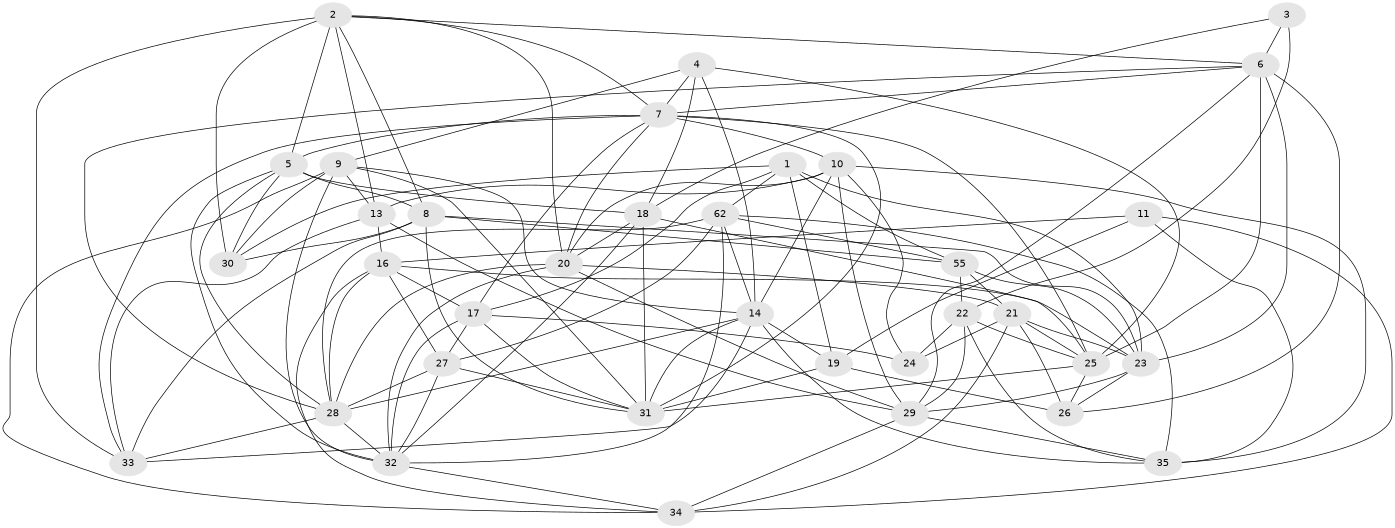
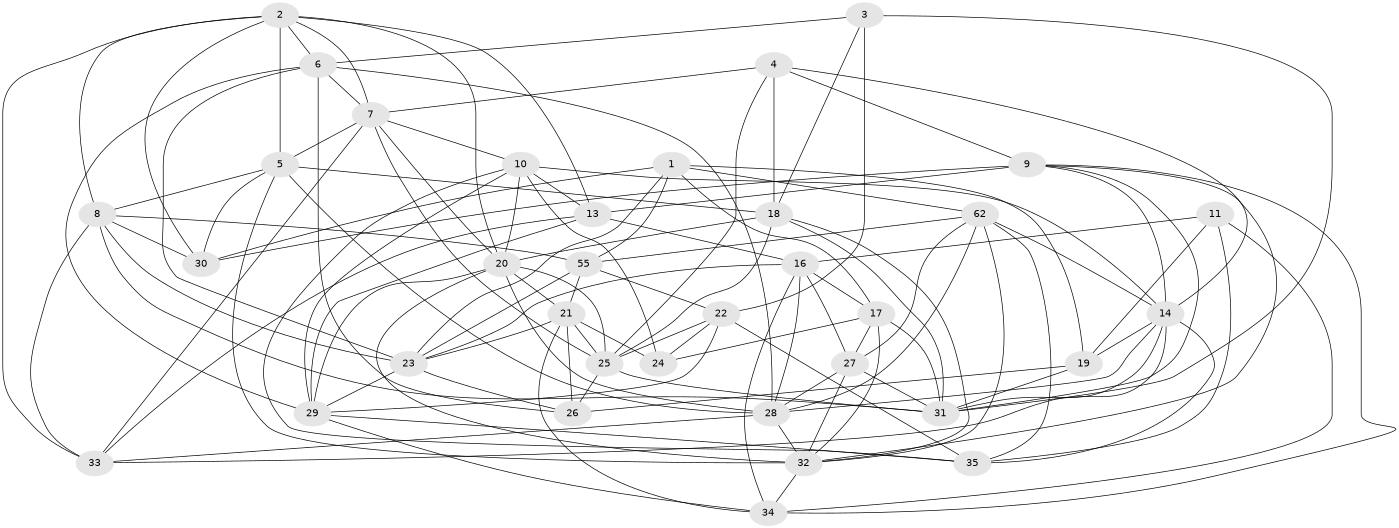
edge "7" -- "31": now "3" -- "31"
edge "7" -- "17": removed
edge "6" -- "25": now "20" -- "25"
